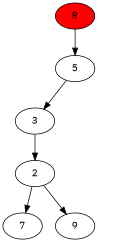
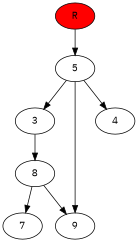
node "4": added
edge "5" -> "9": added
node "2": label "2" -> "8"
